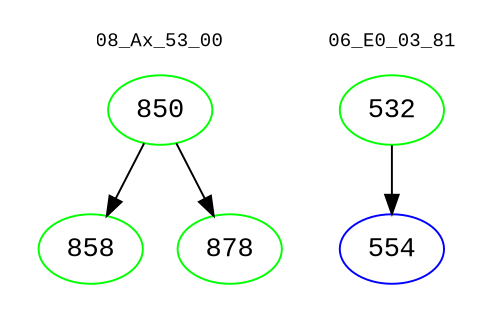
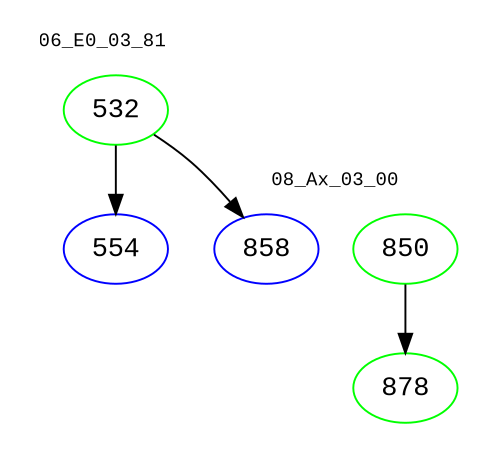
cluster "08_Ax_53_00": label "08_Ax_53_00" -> "08_Ax_03_00"
edge "850" -> "858": now "532" -> "858"
node "858": color green -> blue
